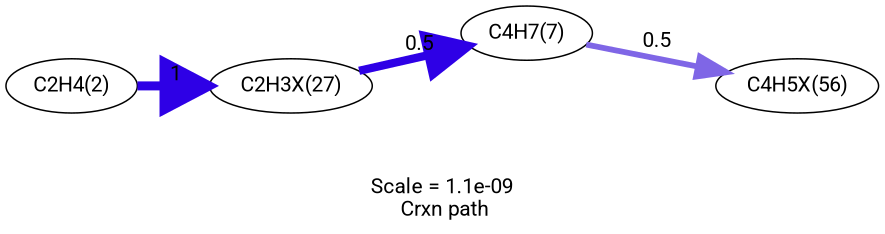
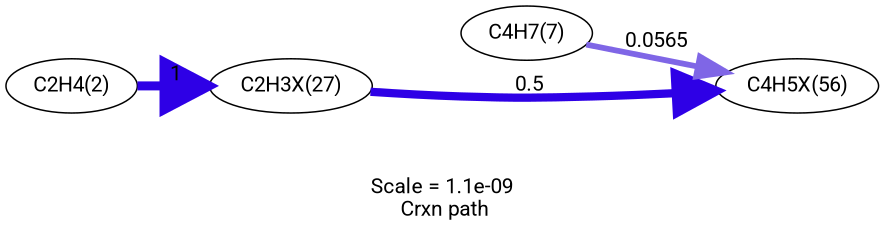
edge "C4H7(7)" -> "C4H5X(56)": label " 0.5" -> " 0.0565"
edge "C2H3X(27)" -> "C4H7(7)": now "C2H3X(27)" -> "C4H5X(56)"
